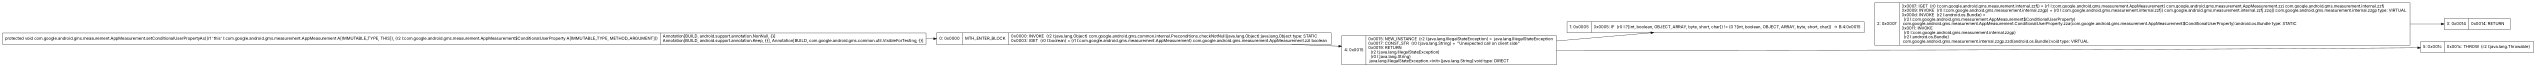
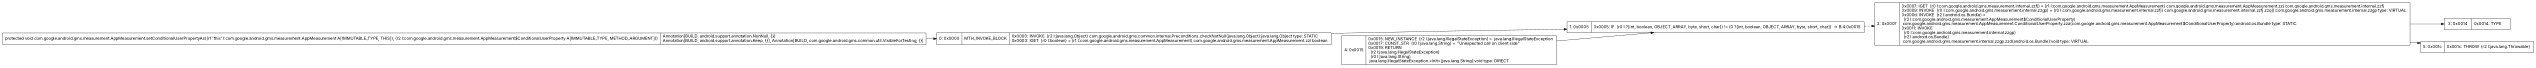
node "3: 0x0014": text "0x0014: RETURN" -> "0x0014: TYPE"
edge "1: 0x0005" -> "2: 0x0007": added
node "0: 0x0000": text "MTH_ENTER_BLOCK" -> "MTH_INVOKE_BLOCK"
edge "0: 0x0000" -> "4: 0x0015": now "0: 0x0000" -> "1: 0x0005"
edge "4: 0x0015" -> "5: 0x001c": now "2: 0x0007" -> "5: 0x001c"
